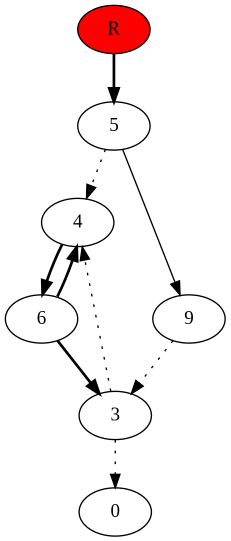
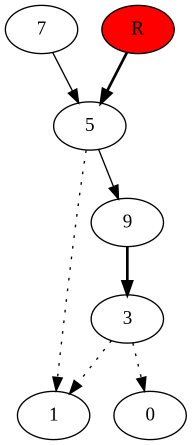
node "7": added
node "4": label "4" -> "1"
node "6": removed
edge "9" -> "3": style dotted -> bold
